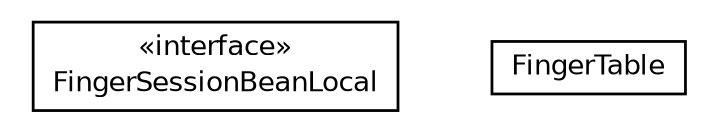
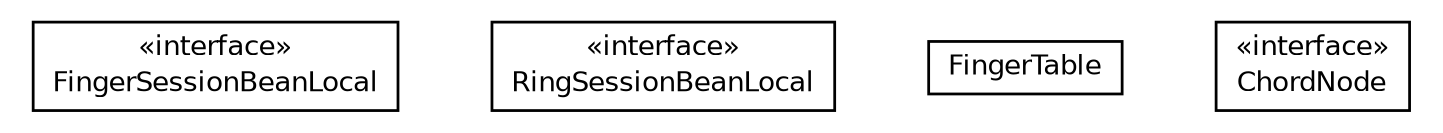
node "RingSessionBeanLocal": added
node "ChordNode": added
